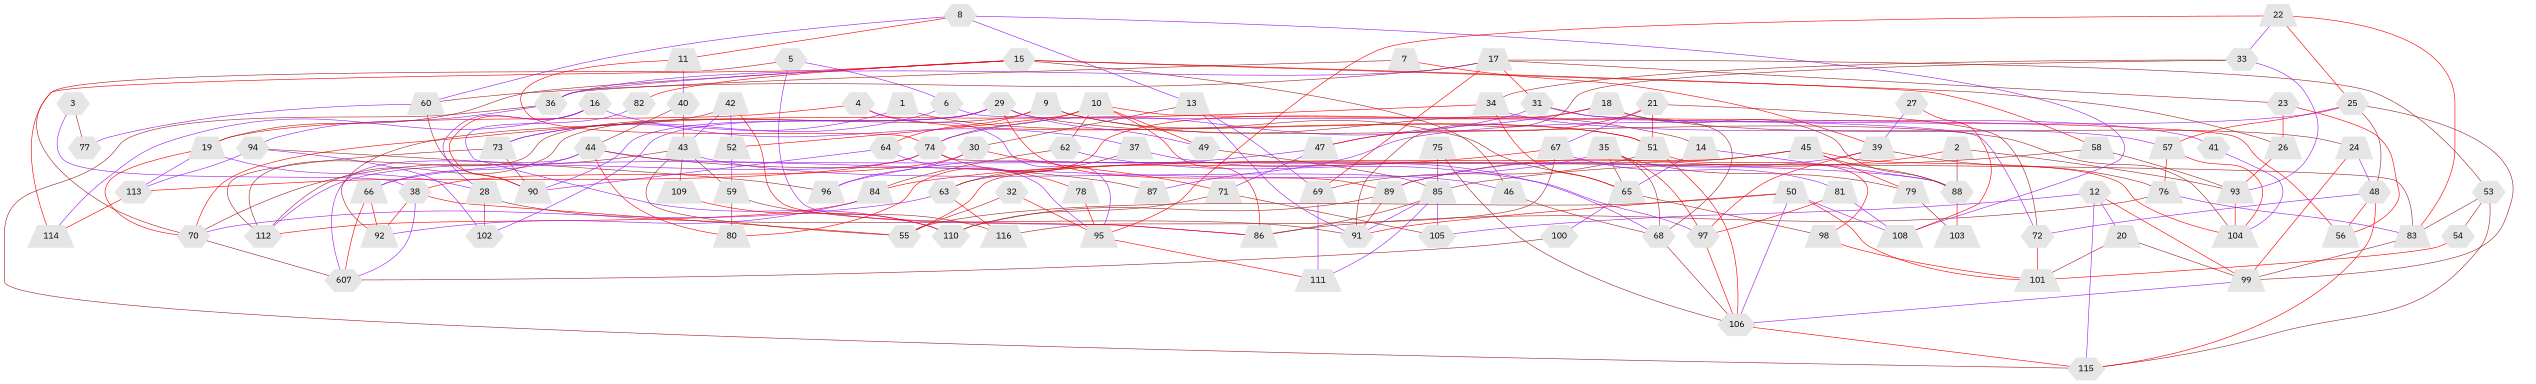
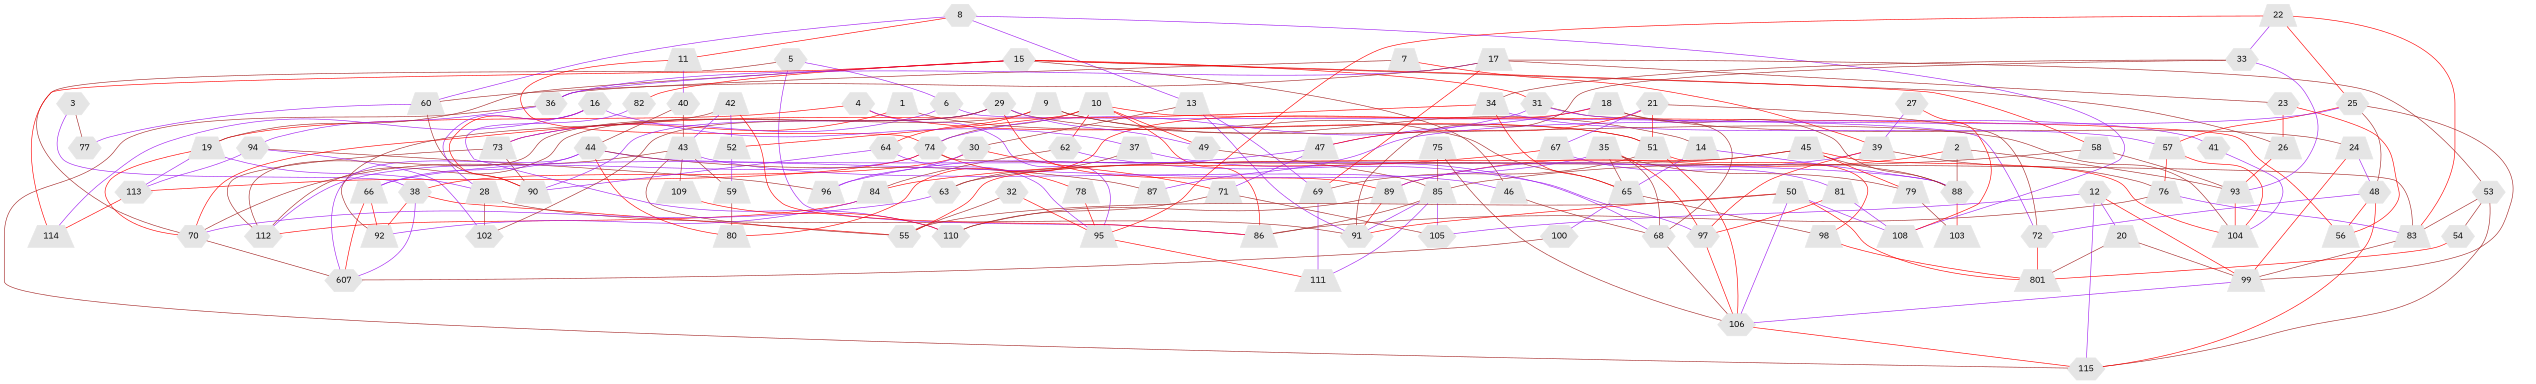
edge "17" -- "31": now "15" -- "31"
edge "1" -- "73": color purple -> red
edge "29" -- "102": color purple -> brown
node "116": removed
node "101": label "101" -> "801"
